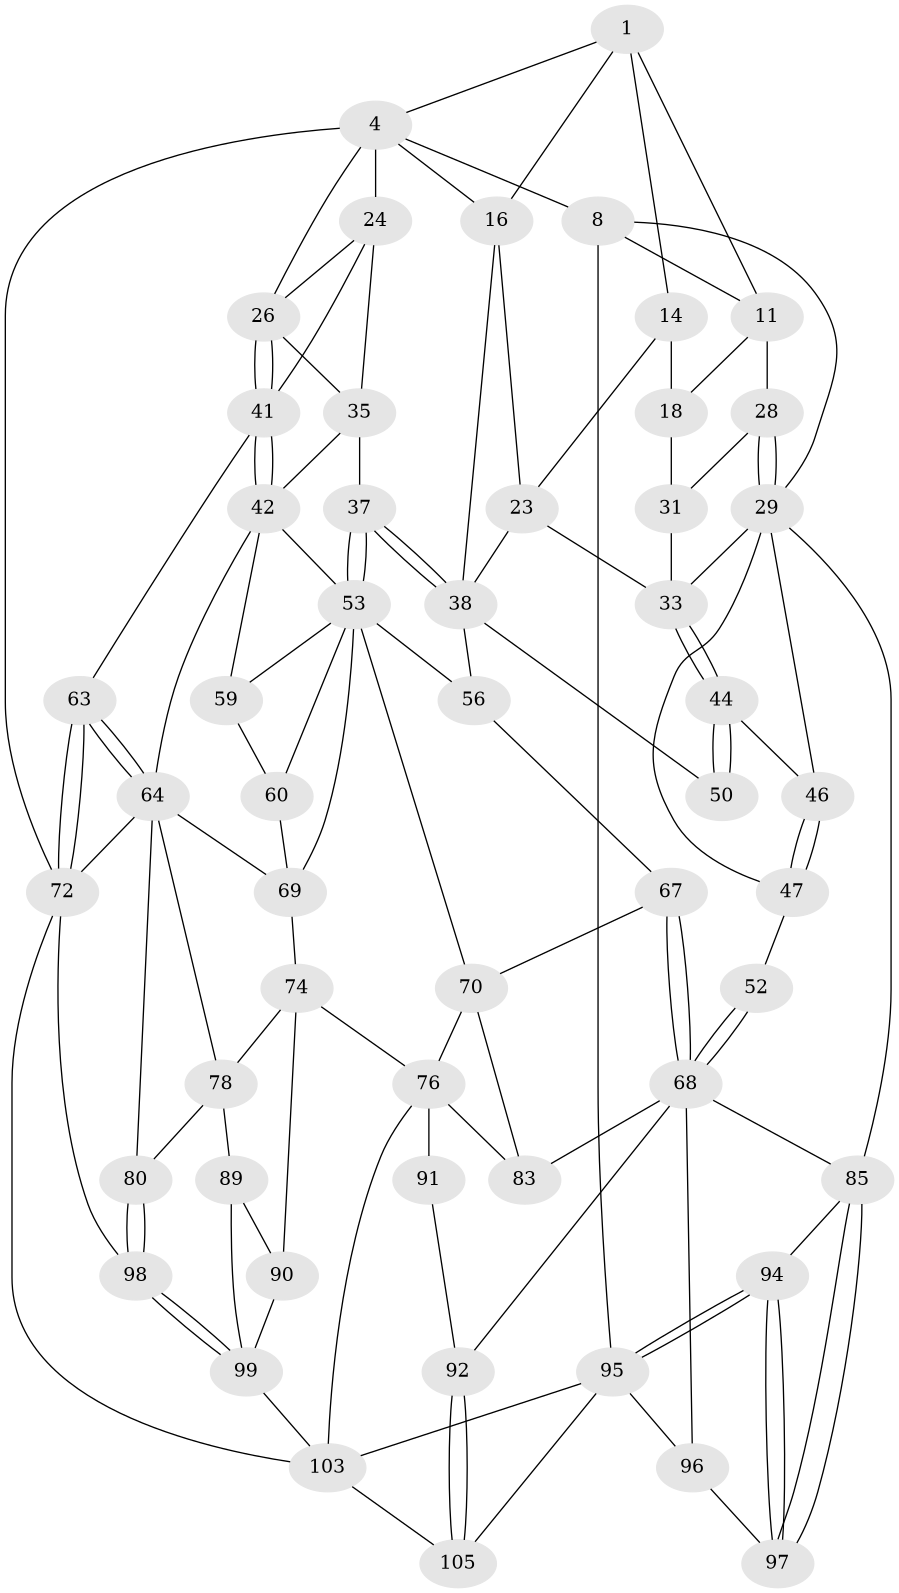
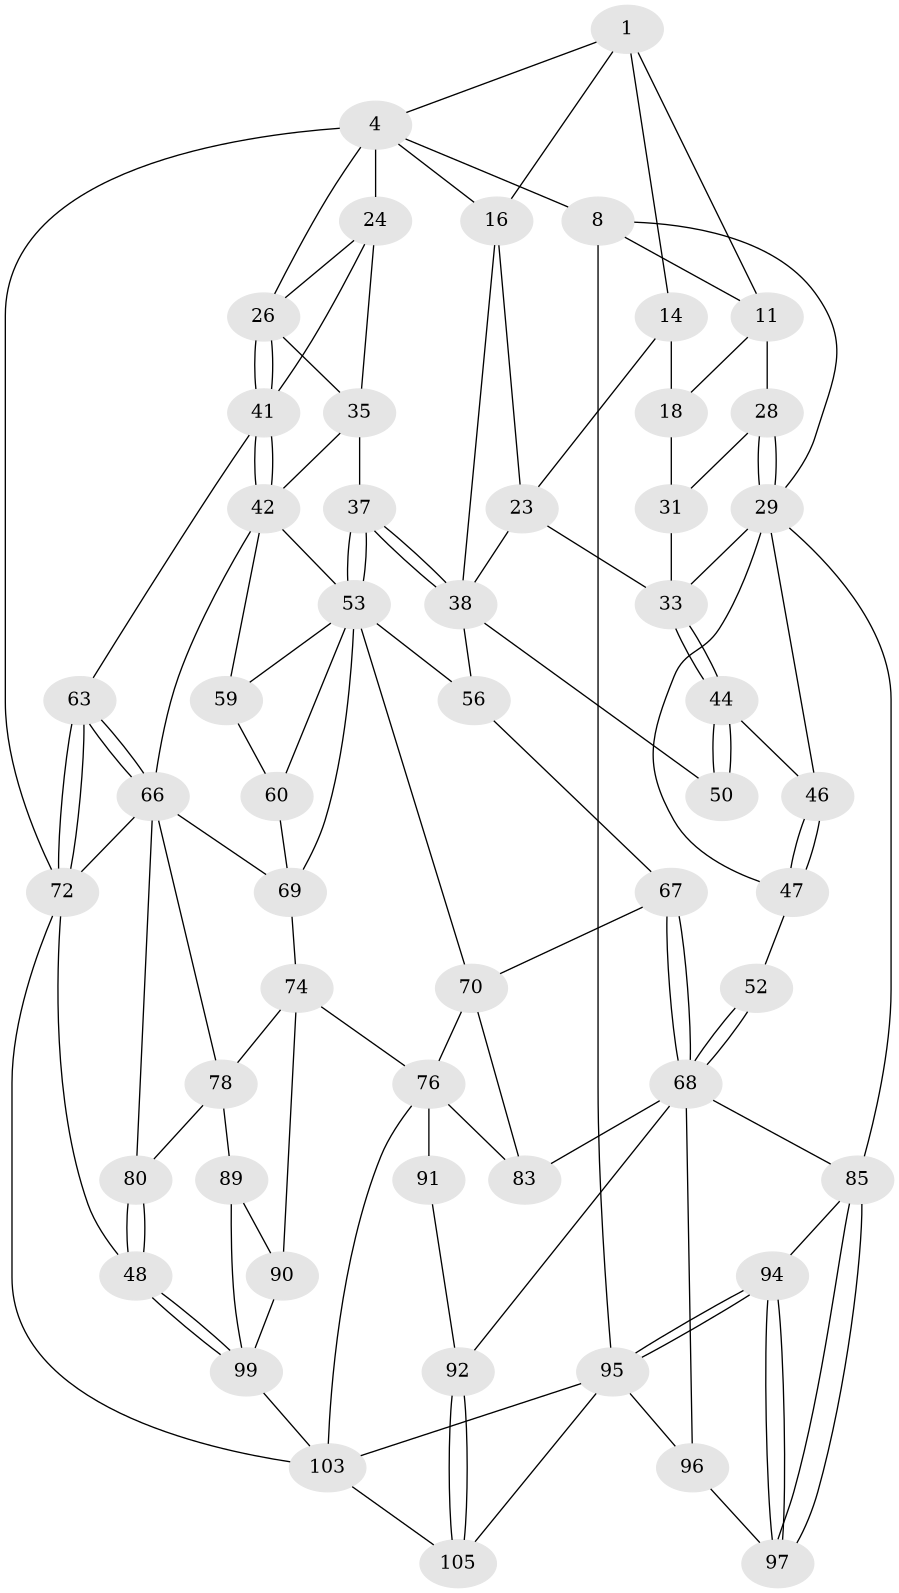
node "64": label "64" -> "66"
node "98": label "98" -> "48"
